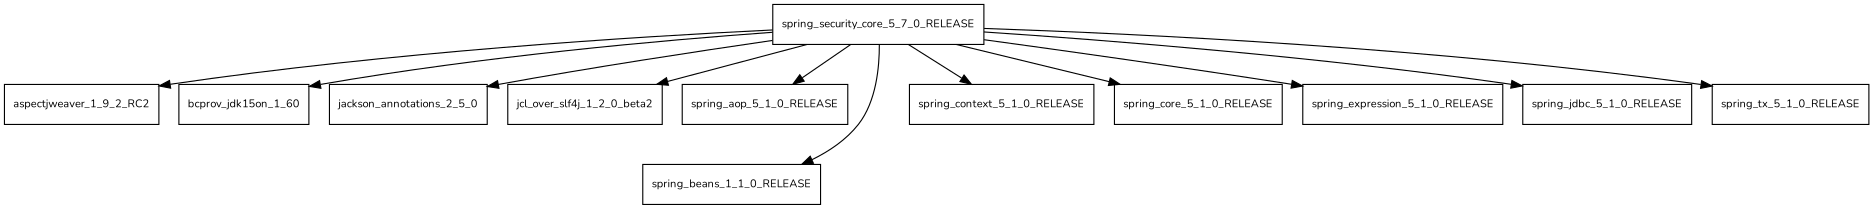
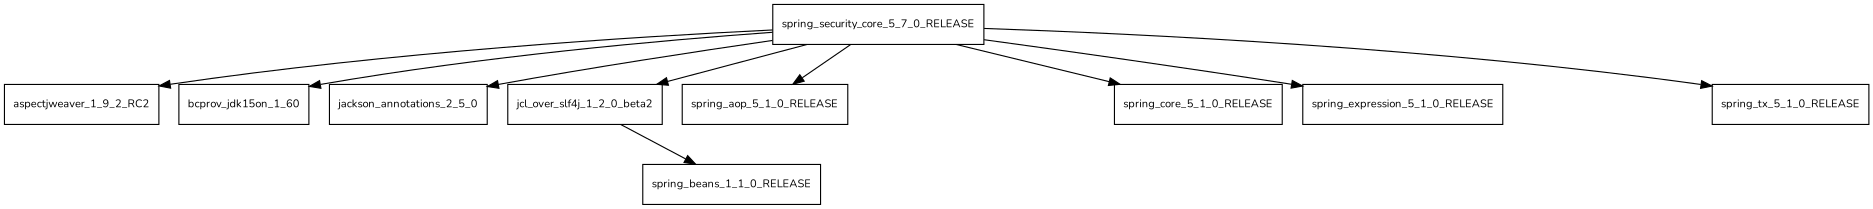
node "spring_context_5_1_0_RELEASE": removed
node "spring_jdbc_5_1_0_RELEASE": removed
edge "spring_security_core_5_7_0_RELEASE" -> "spring_beans_1_1_0_RELEASE": now "jcl_over_slf4j_1_2_0_beta2" -> "spring_beans_1_1_0_RELEASE"
